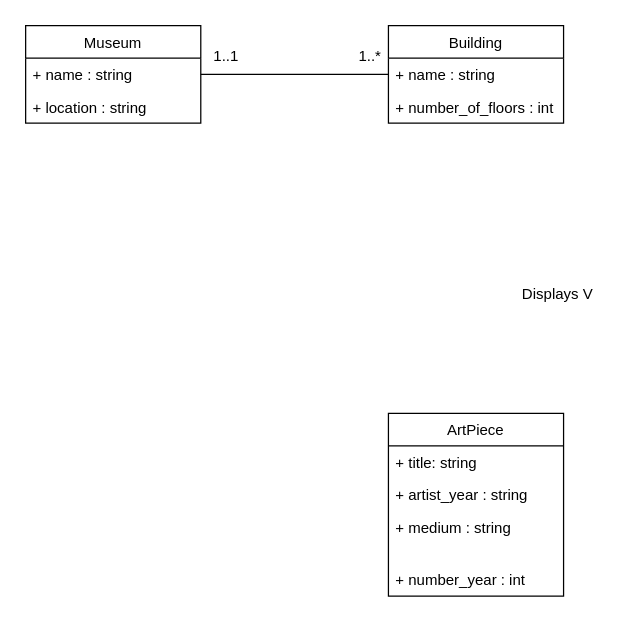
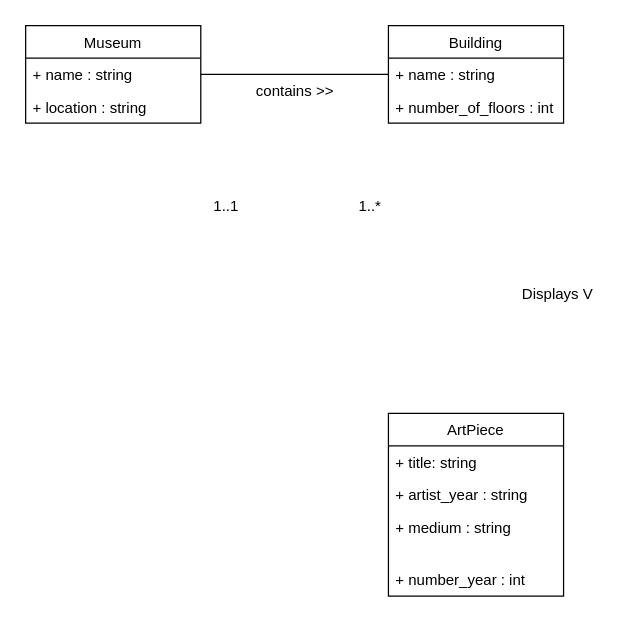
node "1..1": moved (226, 57) -> (226, 207)
node "1..*": moved (369, 57) -> (369, 207)
node "contains >>": added
